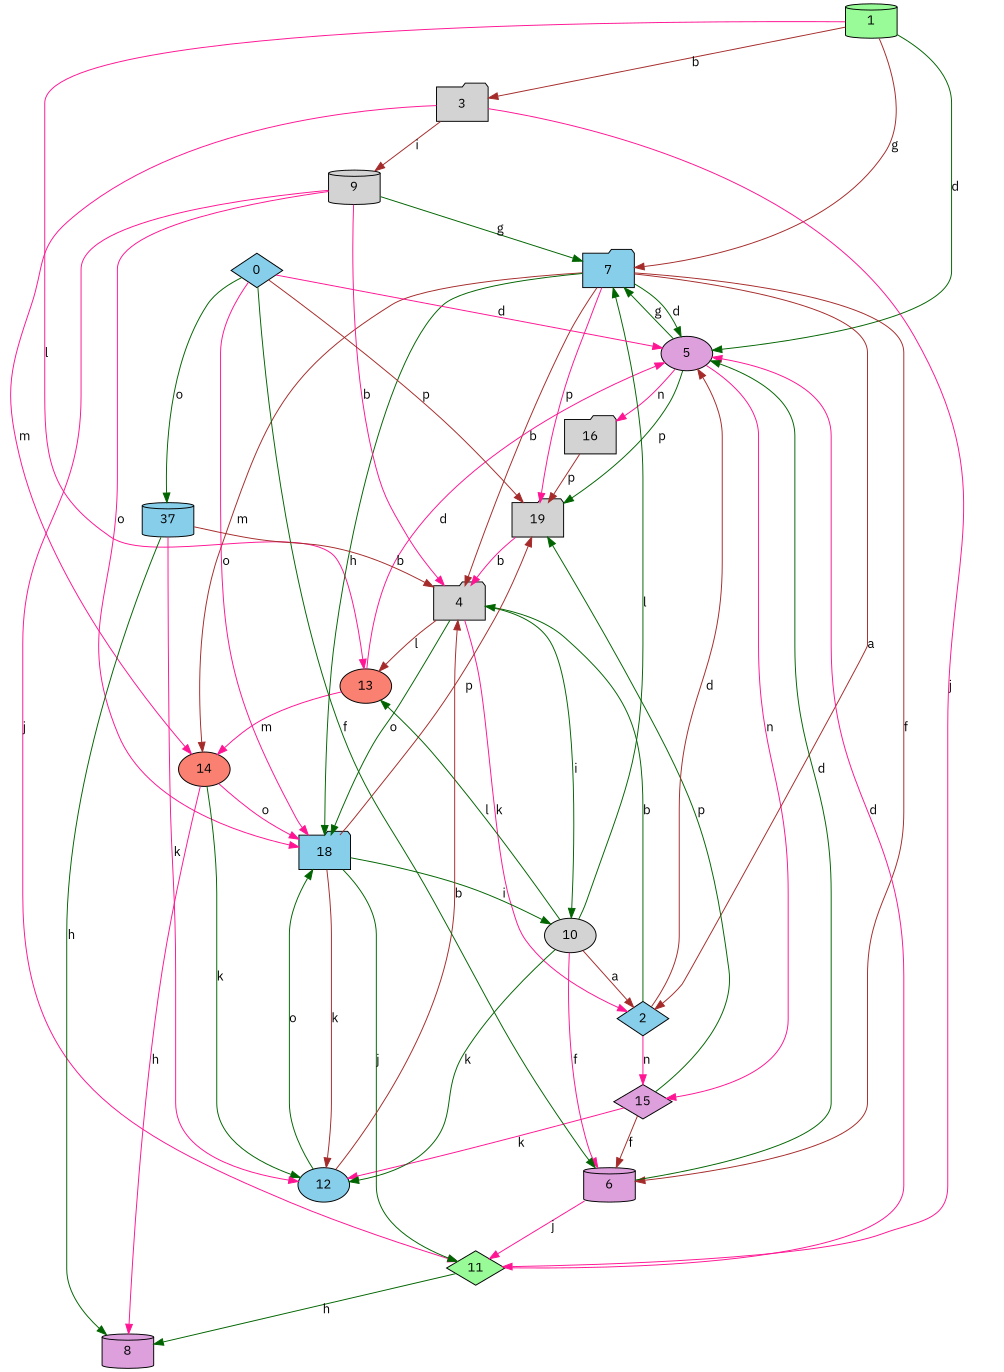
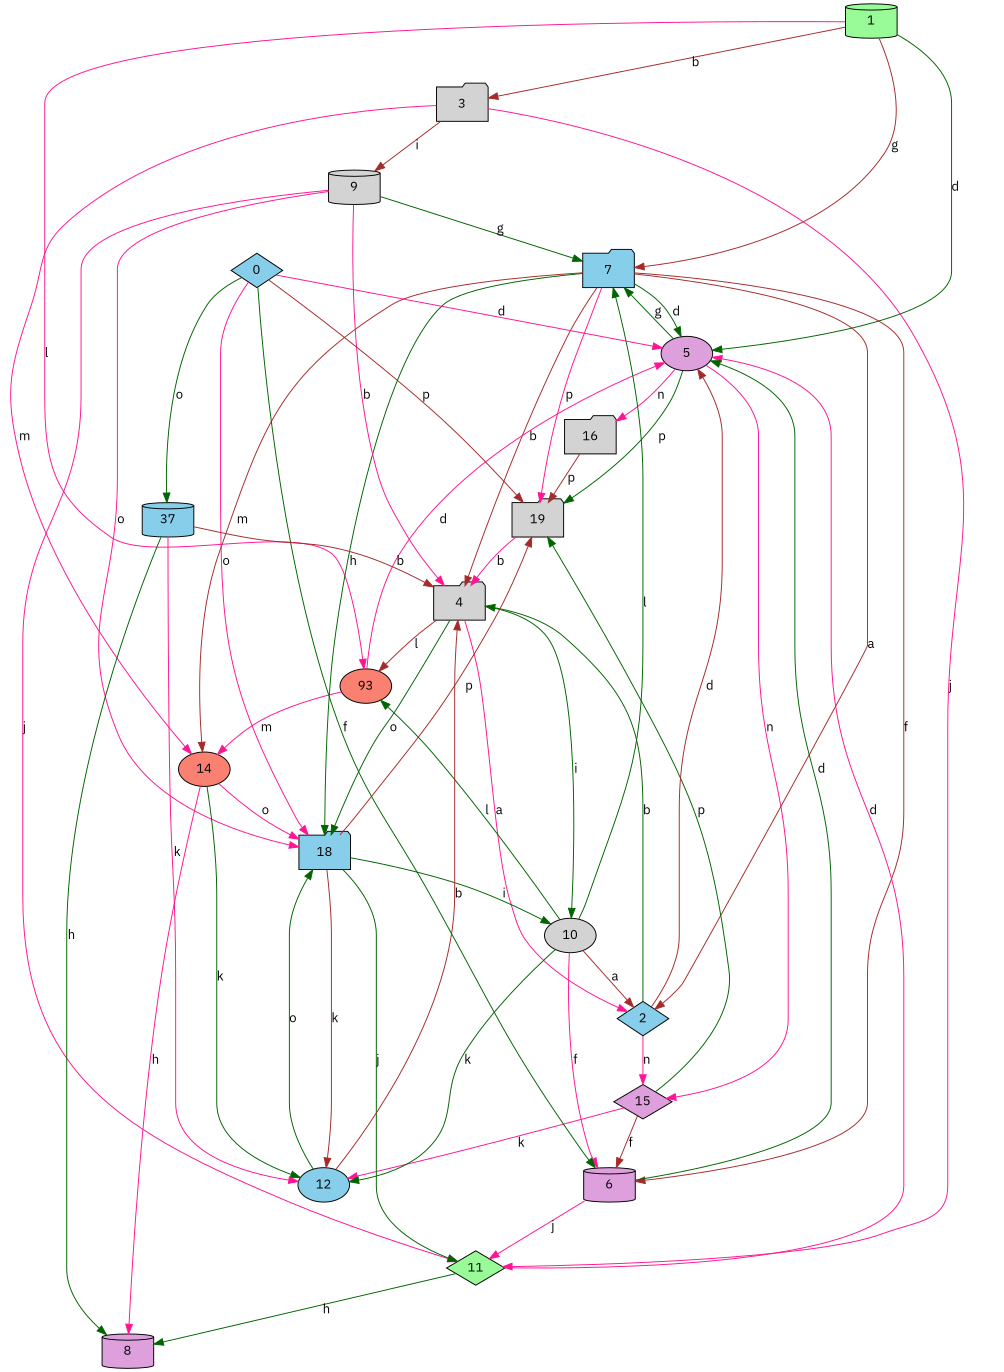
node "13": label "13" -> "93"
edge "4" -> "2": label "k" -> "a"
